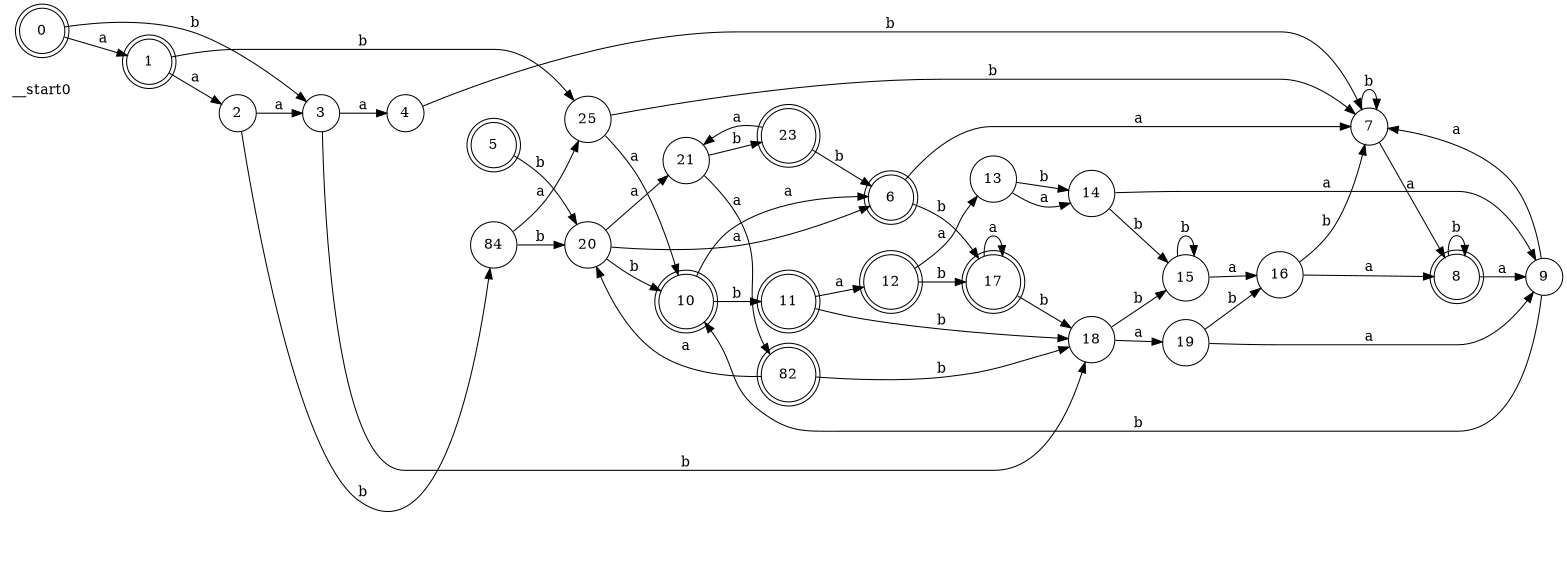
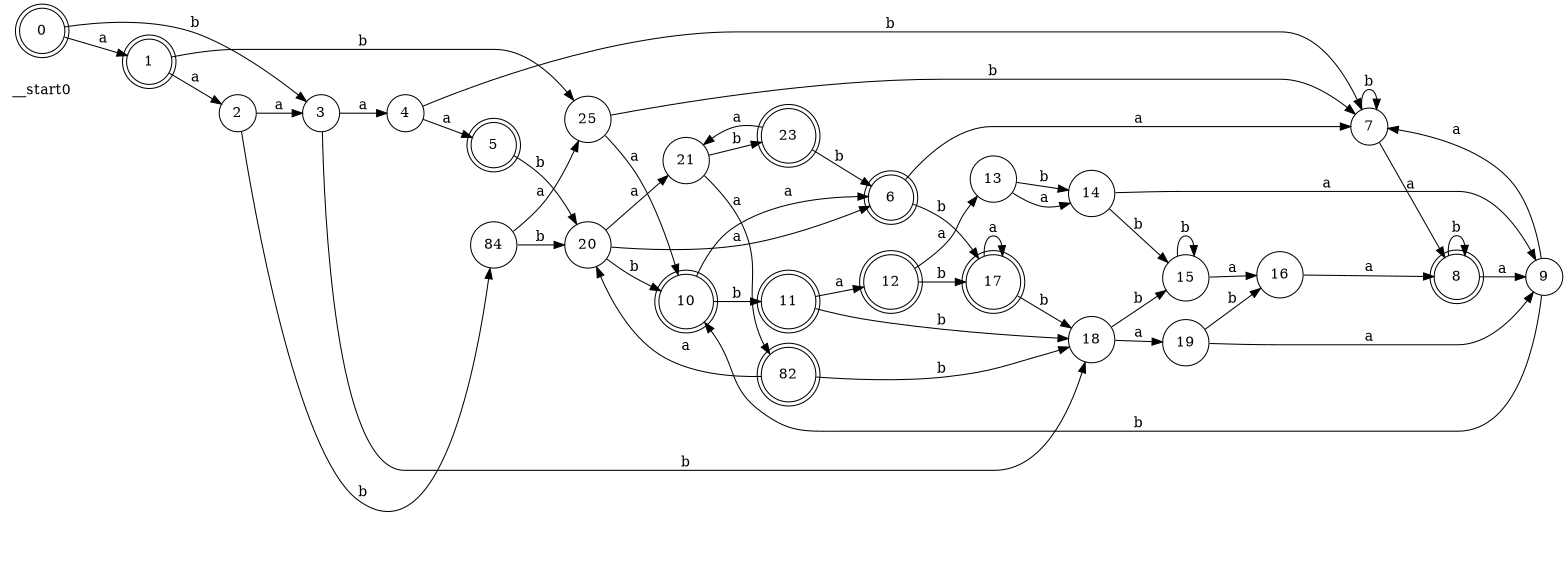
edge "4" -> "5": added, label "a"
edge "16" -> "7": removed, label "b"
